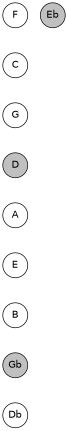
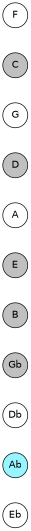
node "Eb": fillcolor gray -> white
node "C": fillcolor white -> gray
node "E": fillcolor white -> gray
node "B": fillcolor white -> gray
node "Ab": added
